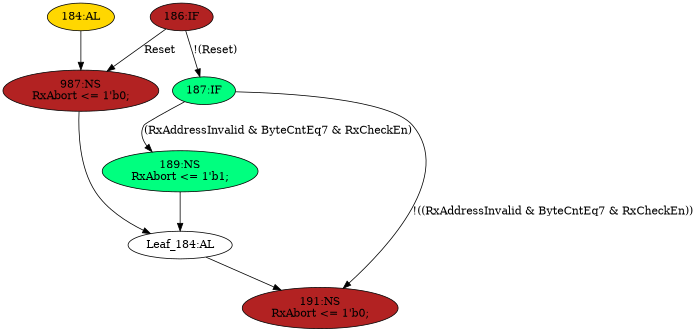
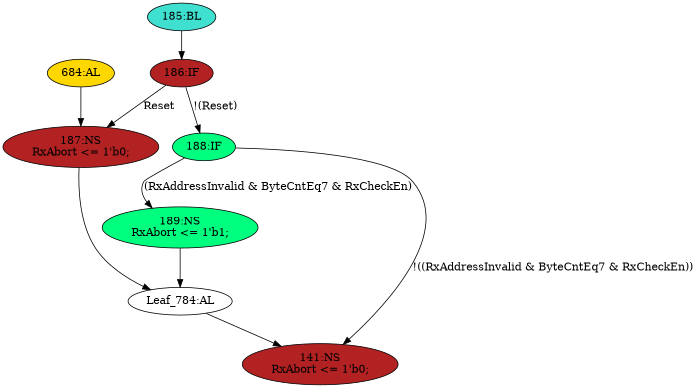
node "184:AL": label "184:AL" -> "684:AL"
node "185:BL": added
node "987:NS RxAbort <= 1'b0;": label "987:NS RxAbort <= 1'b0;" -> "187:NS RxAbort <= 1'b0;"
node "187:IF": label "187:IF" -> "188:IF"
node "Leaf_184:AL": label "Leaf_184:AL" -> "Leaf_784:AL"
node "191:NS RxAbort <= 1'b0;": label "191:NS RxAbort <= 1'b0;" -> "141:NS RxAbort <= 1'b0;"
